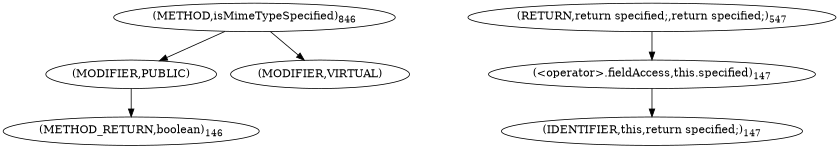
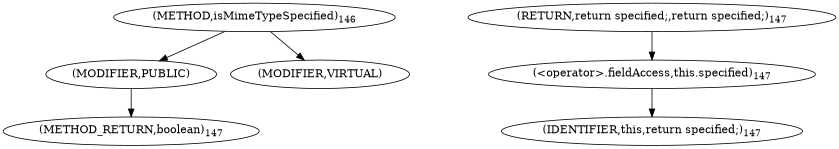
node "(METHOD,isMimeTypeSpecified)": text "846" -> "146"
node "(RETURN,return specified;,return specified;)": text "547" -> "147"
node "(METHOD_RETURN,boolean)": text "146" -> "147"
